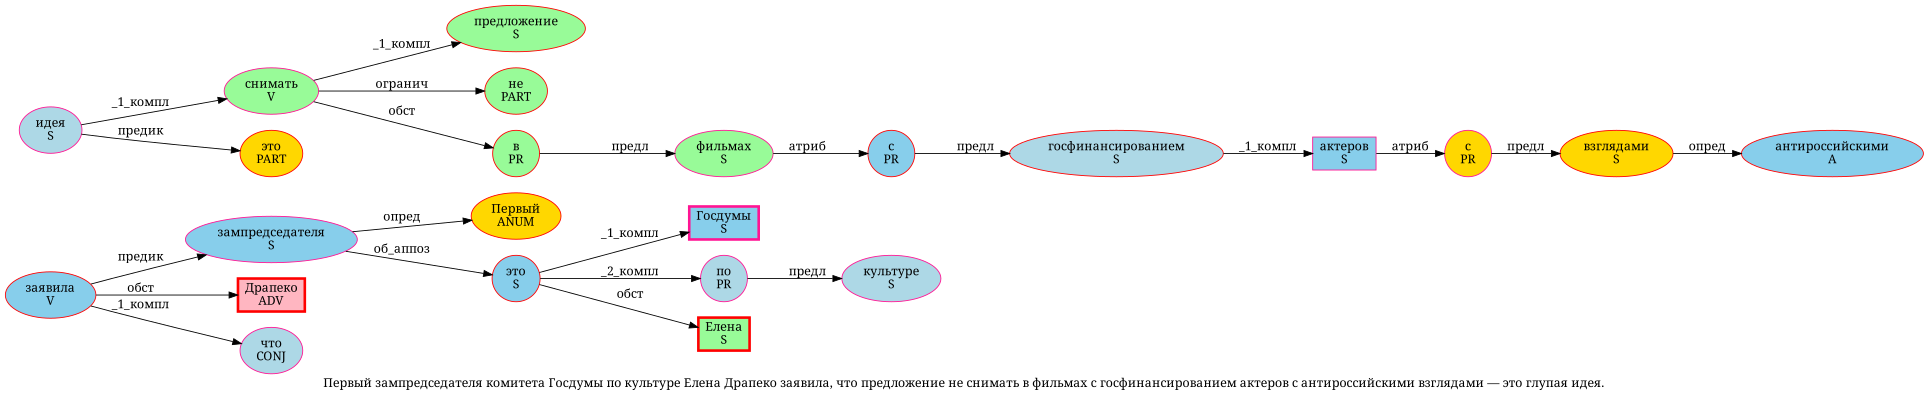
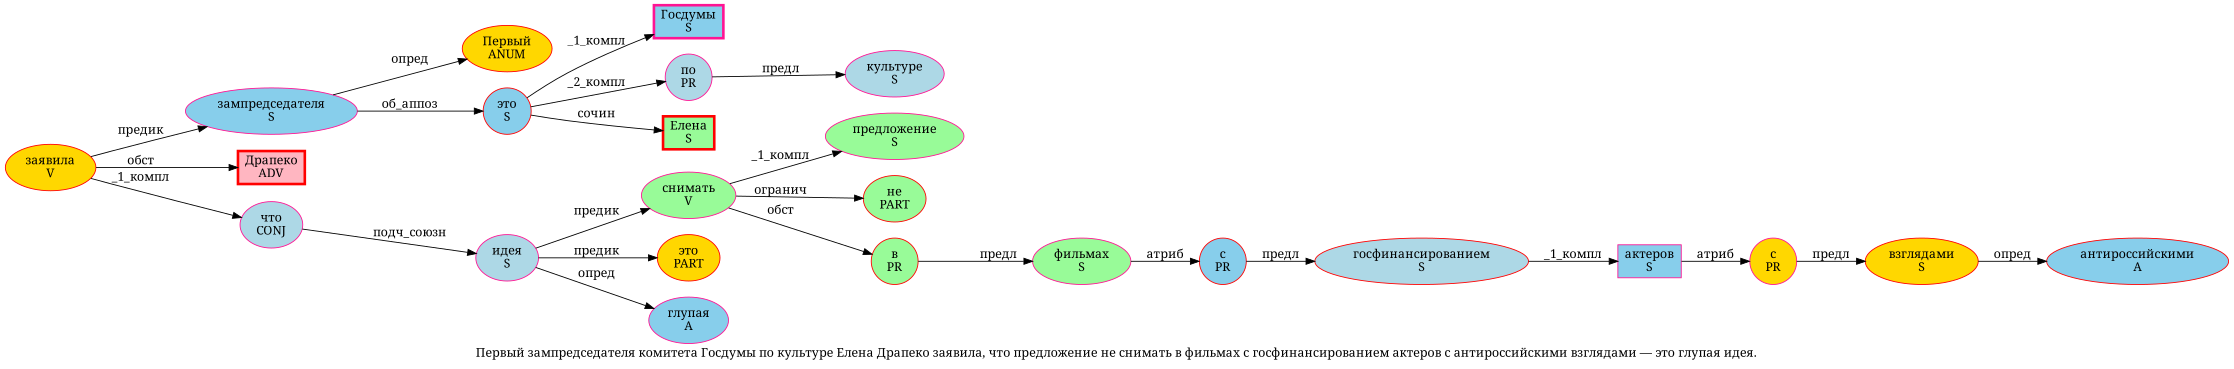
node "предложение S": color red -> deeppink
edge "идея S" -> "снимать V": label "_1_компл" -> "предик"
edge "что CONJ" -> "идея S": added, label "подч_союзн"
node "заявила V": fillcolor skyblue -> gold
edge "это S" -> "Елена S": label "обст" -> "сочин"
node "глупая A": added
